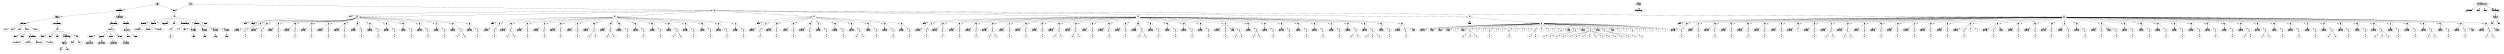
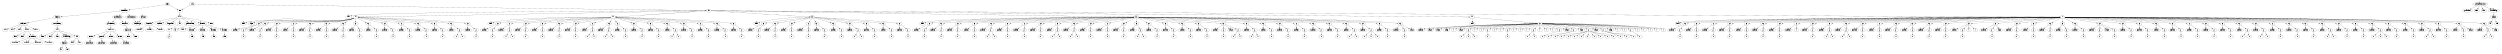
node "revisionDesc": added
